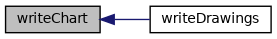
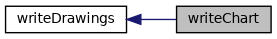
edge "writeDrawings" -> "writeChart": reversed
